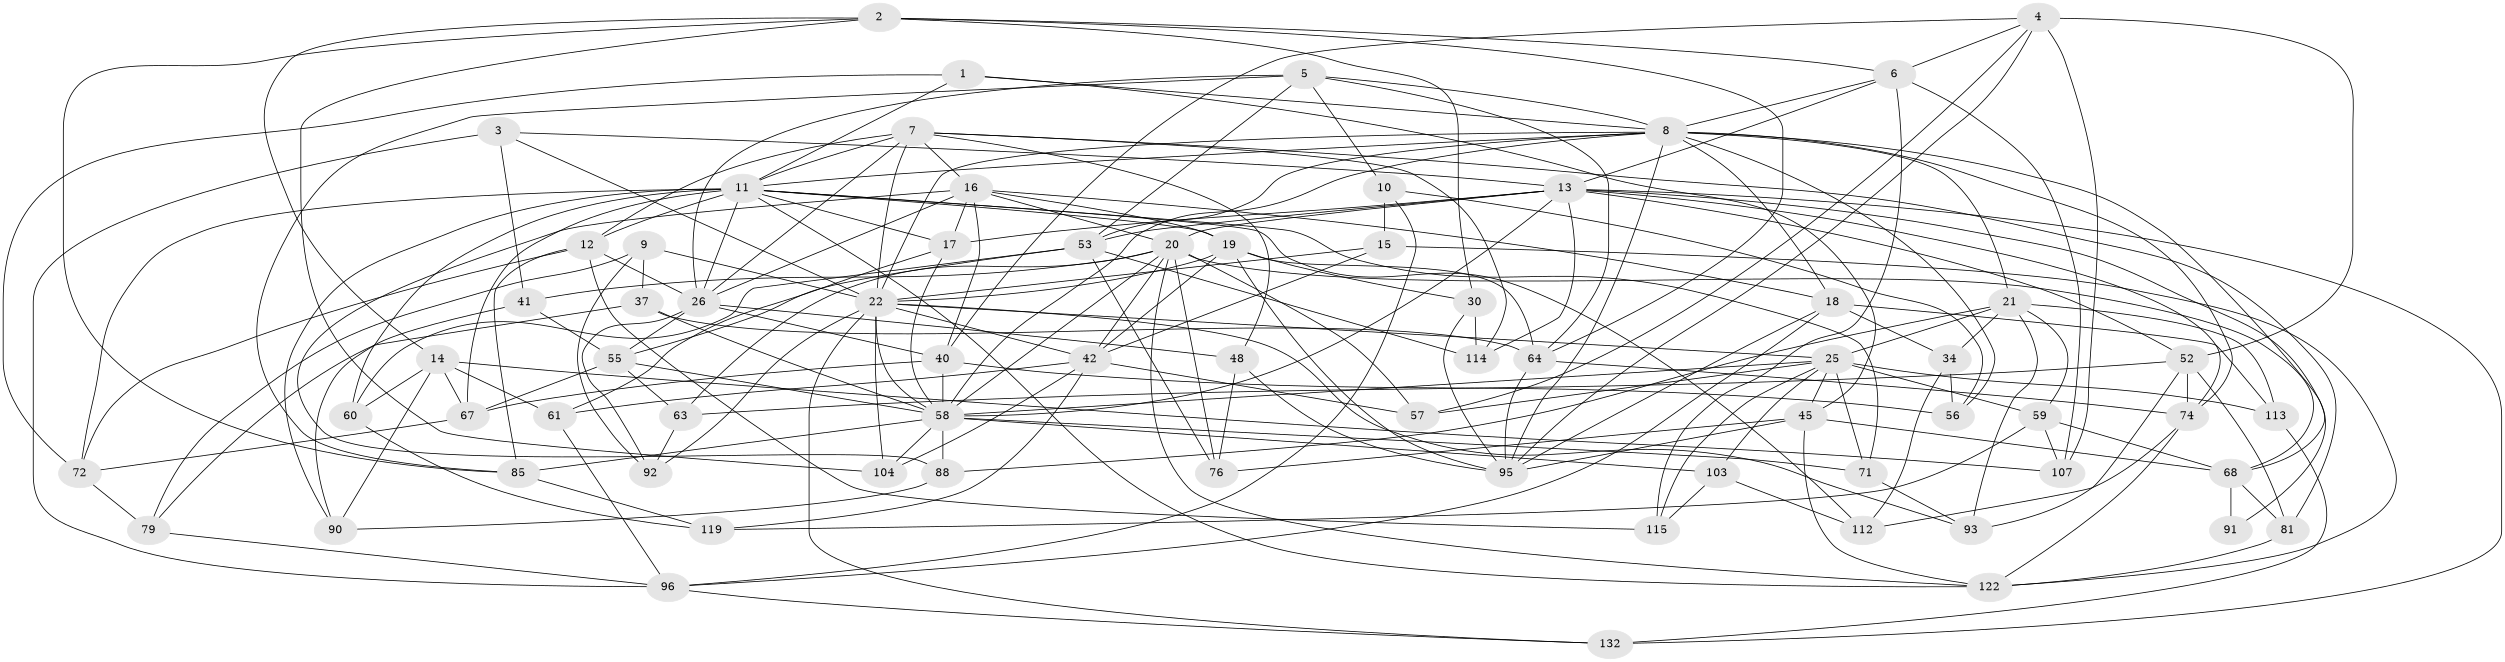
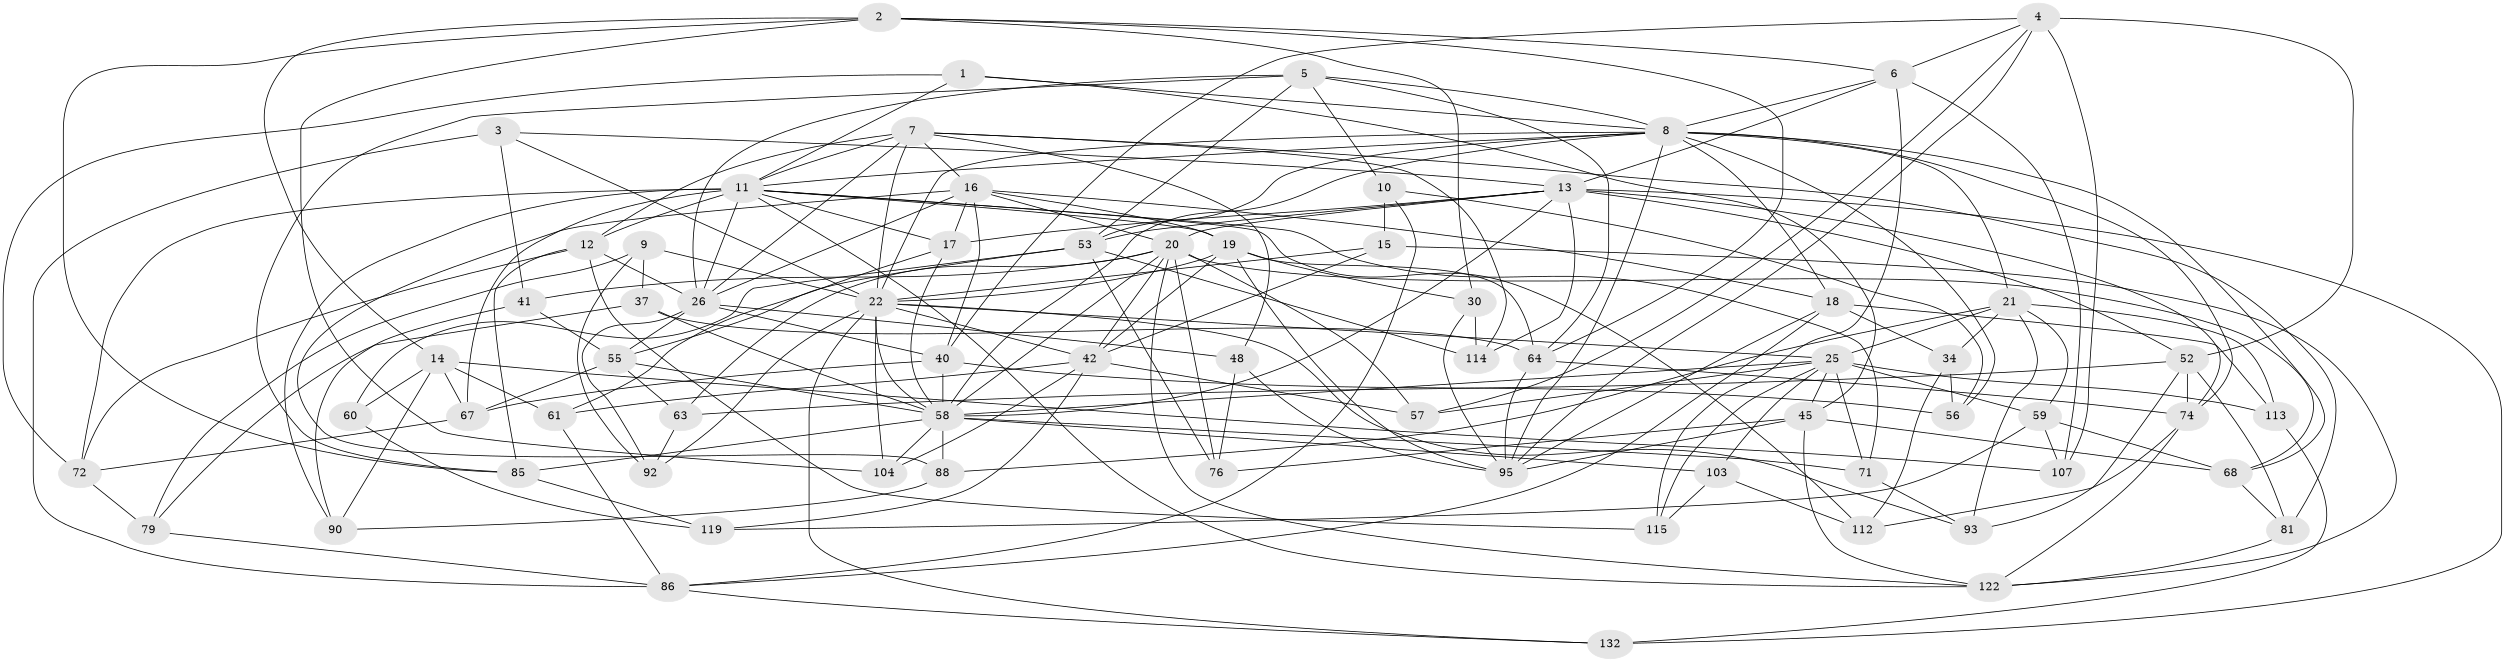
edge "11" -- "60": removed
node "91": removed
node "96": label "96" -> "86"
